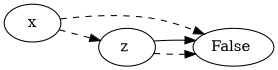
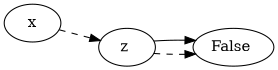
edge "x" -> "False": removed
